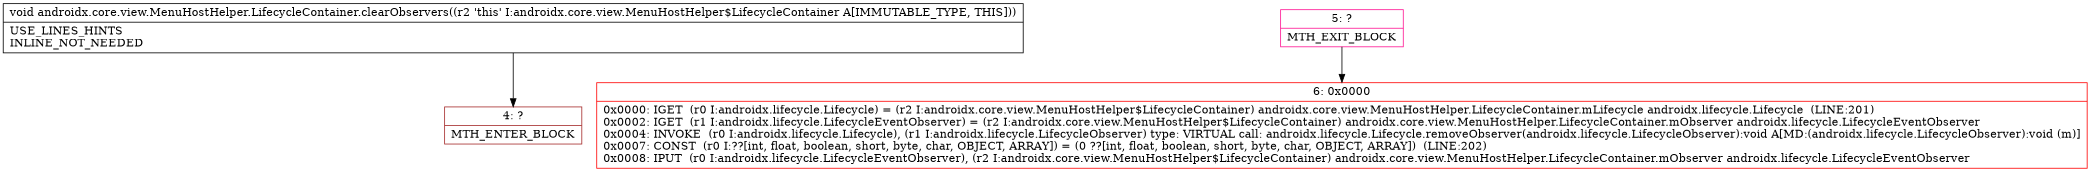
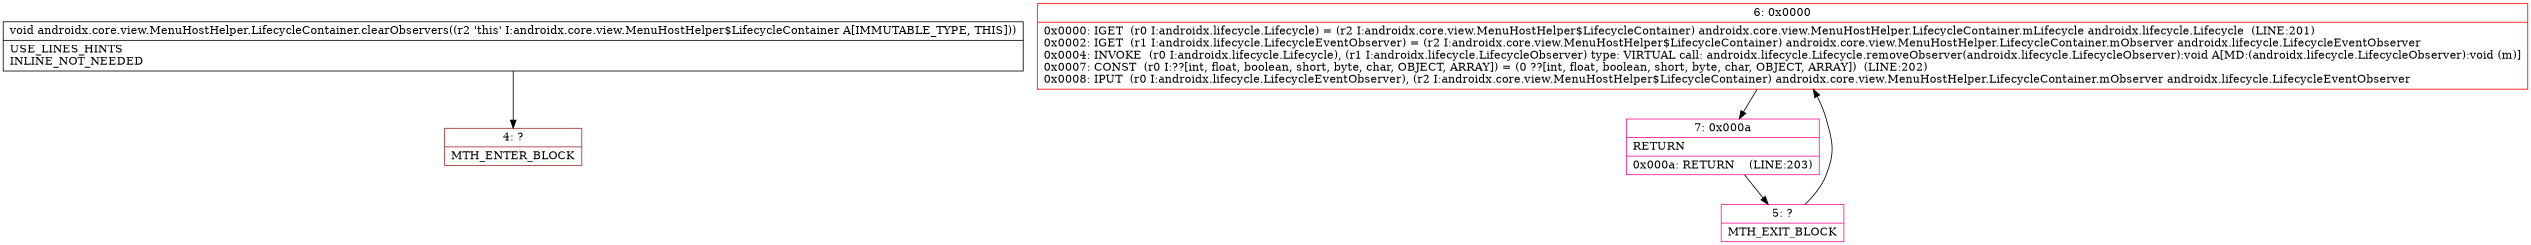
node "7: 0x000a": added
